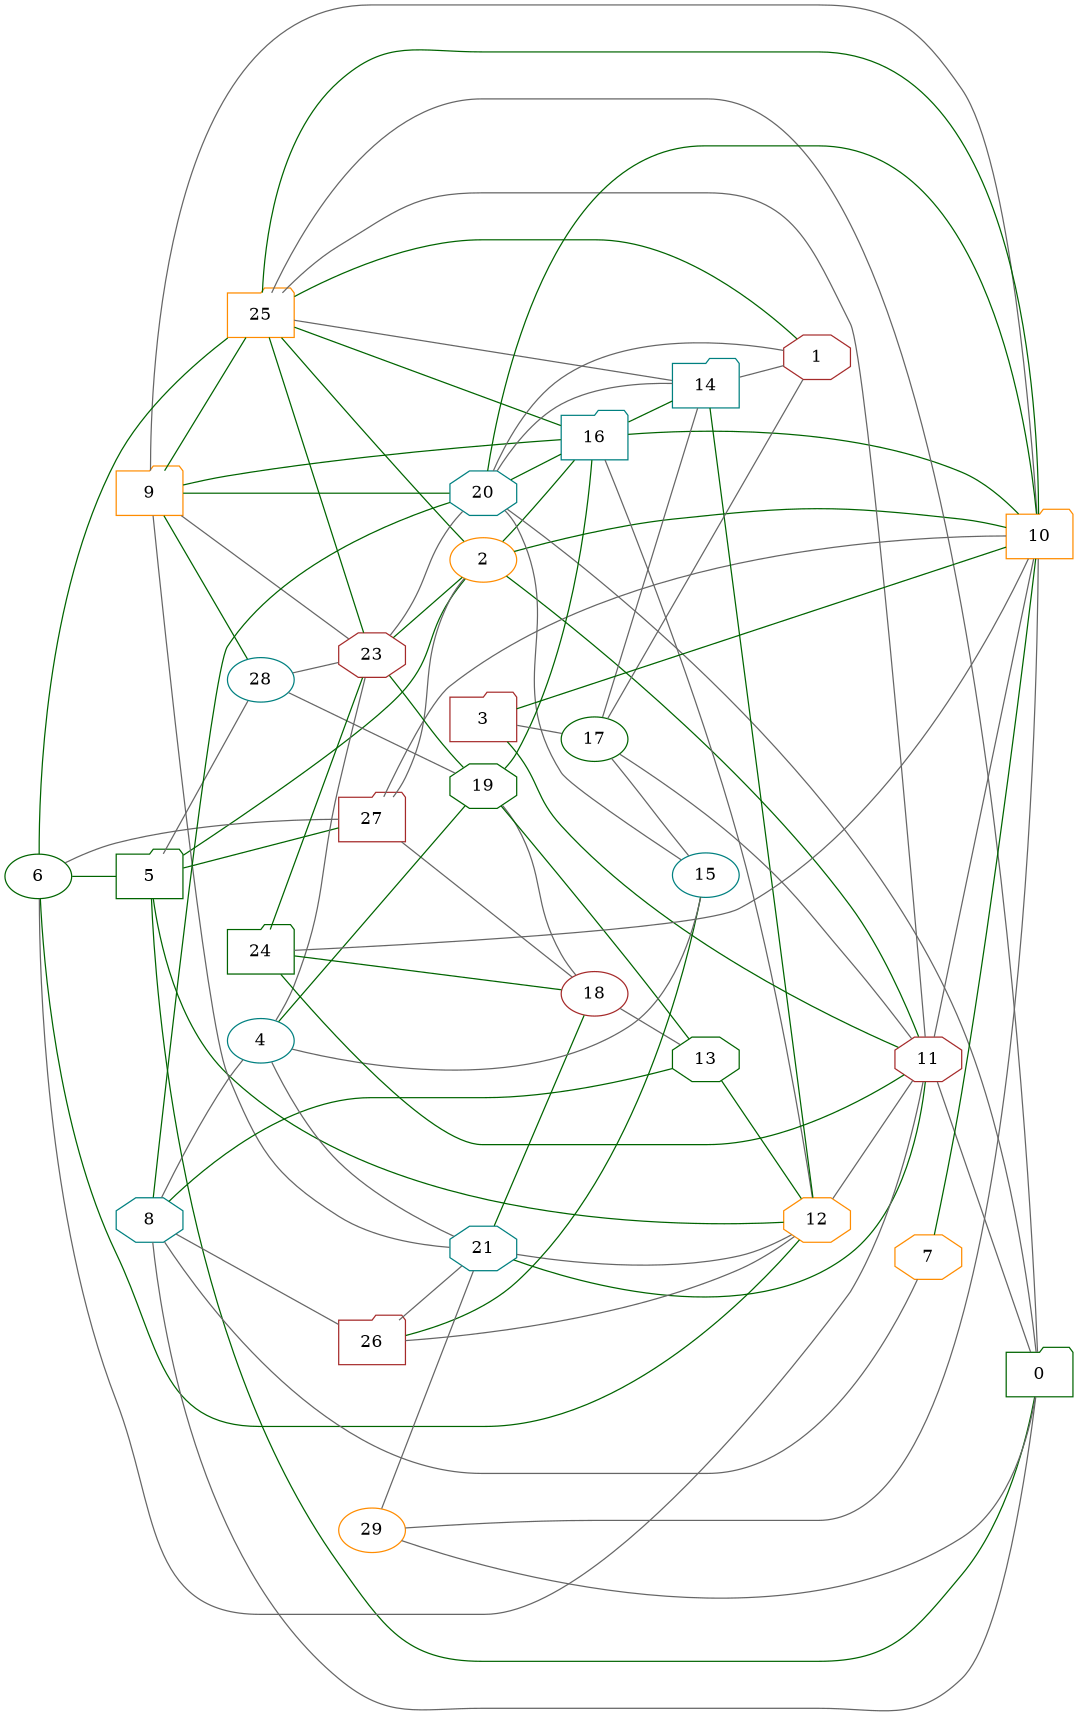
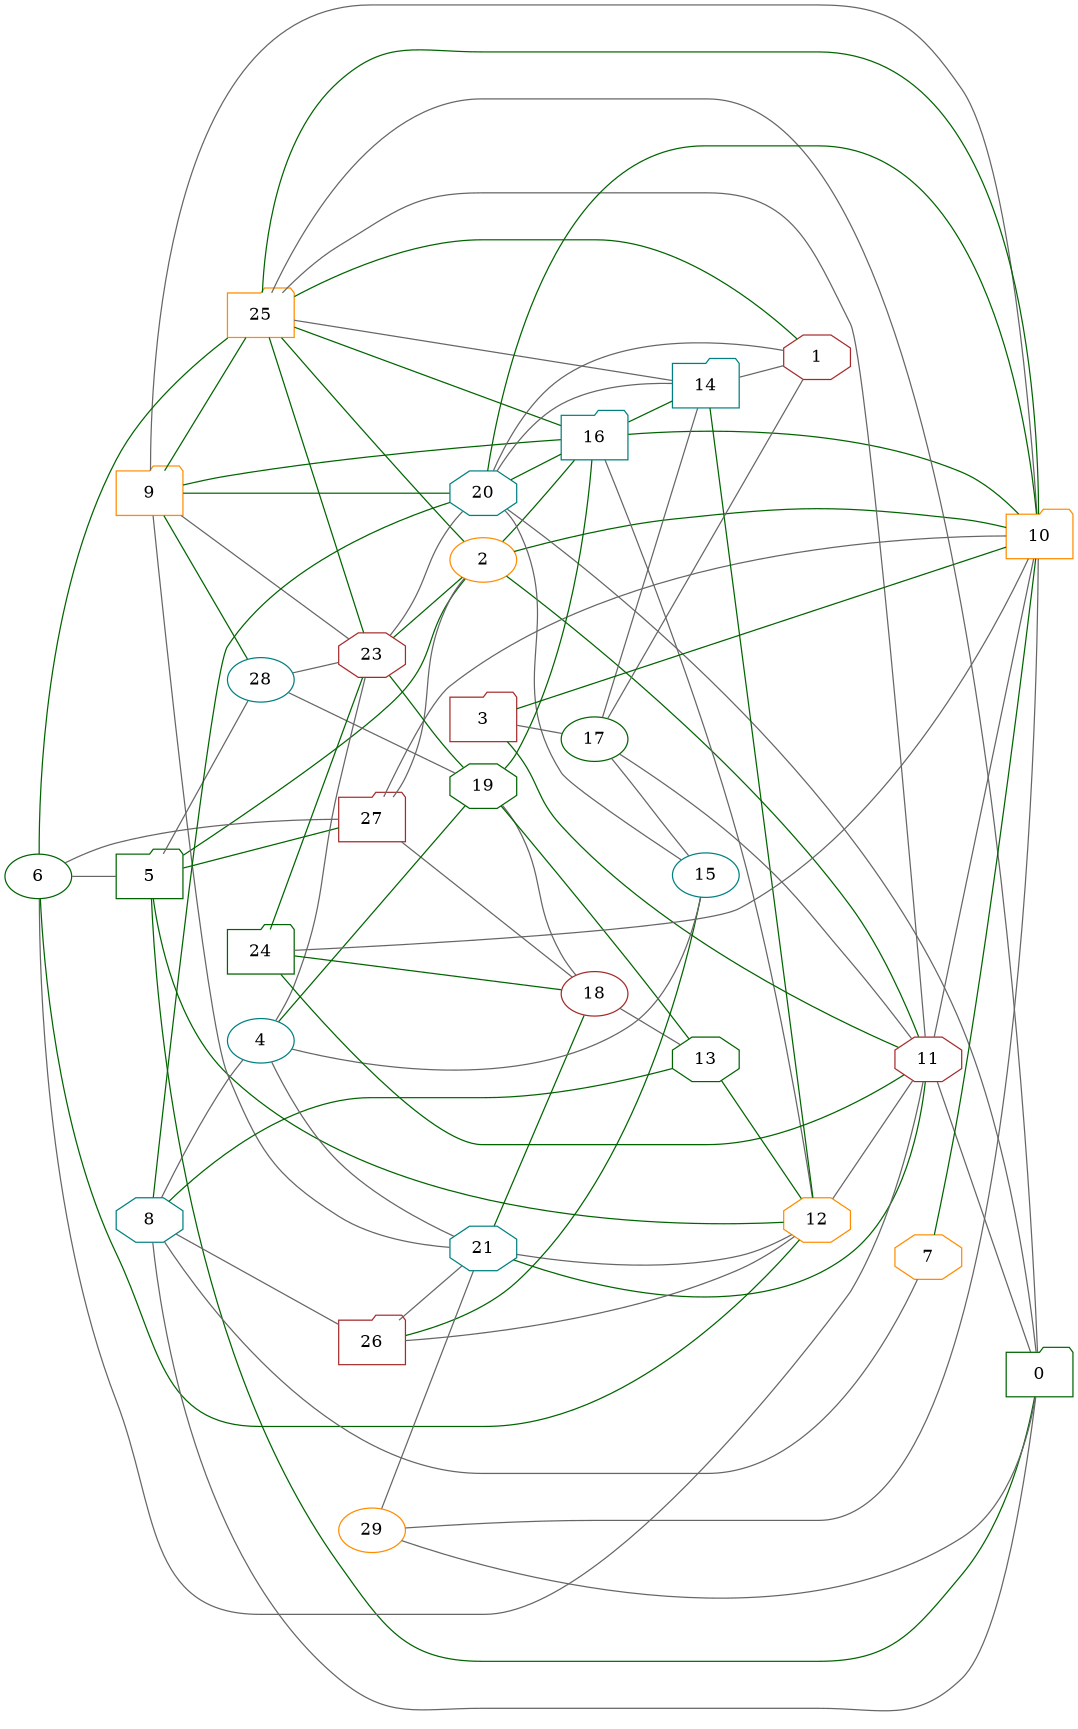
edge "6" -- "5": color darkgreen -> gray40
